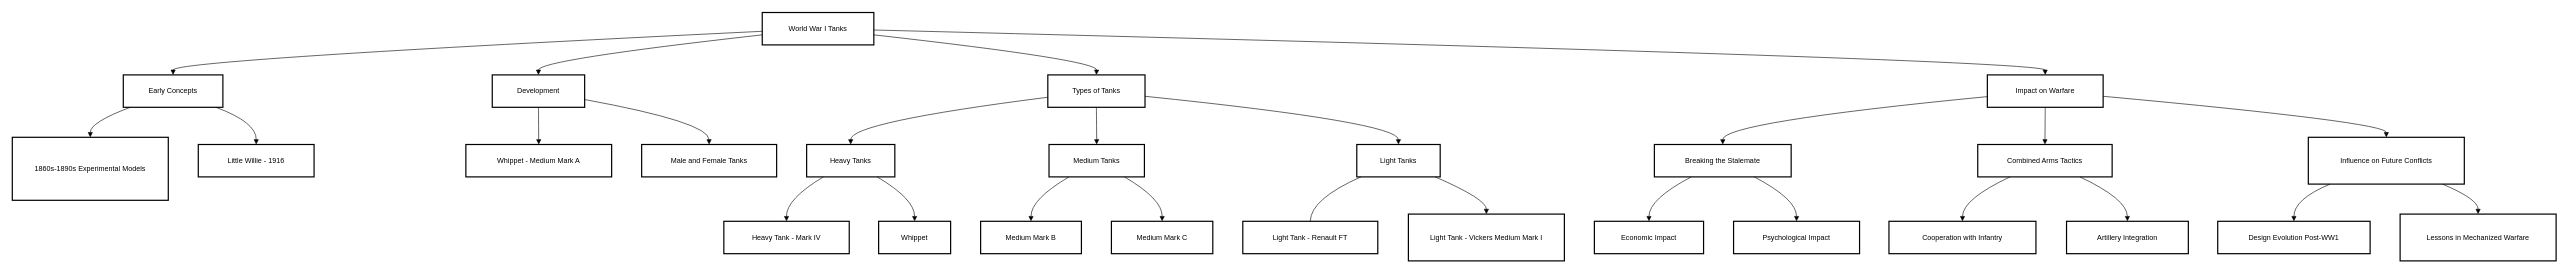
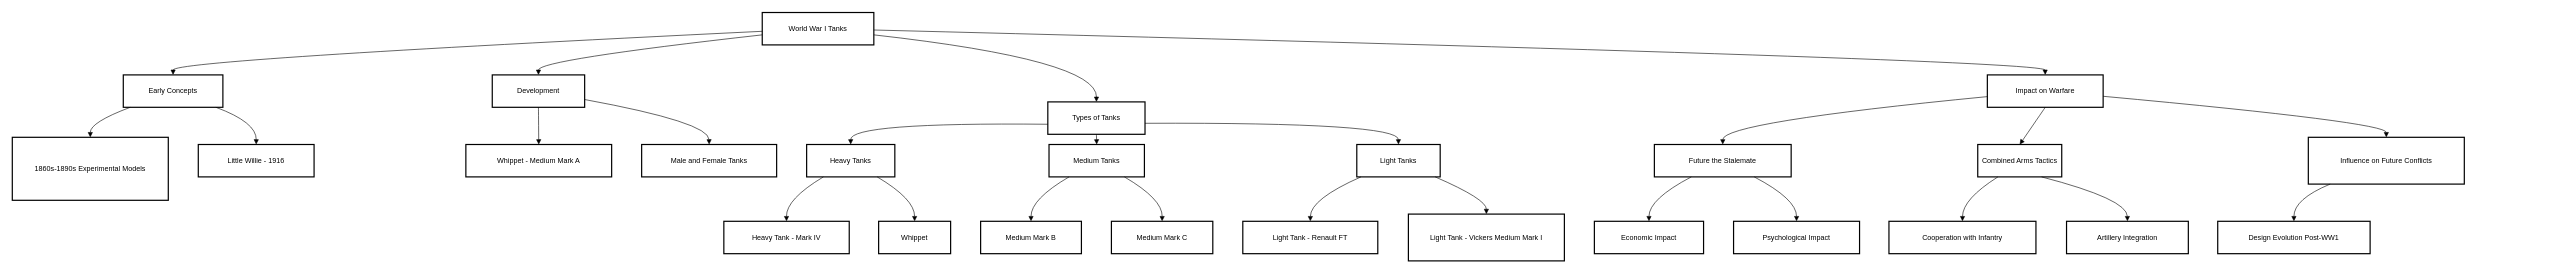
node "Types of Tanks": moved (1097, 91) -> (1097, 118)
node "Breaking the Stalemate": label "Breaking the Stalemate" -> "Future the Stalemate"
node "Combined Arms Tactics": size 134x32 -> 84x32
edge "Influence on Future Conflicts" -> "Lessons in Mechanized Warfare": removed
edge "Light Tanks" -- "Light Tank - Renault FT": arrowhead none -> block
node "Lessons in Mechanized Warfare": removed
